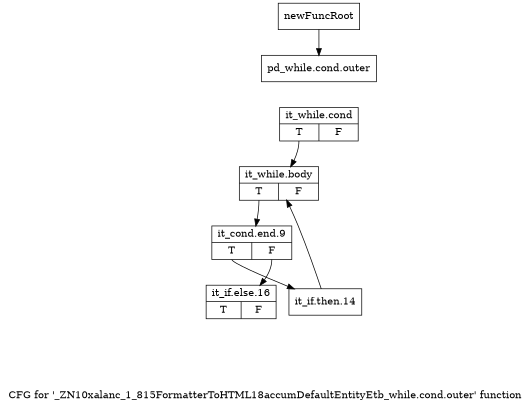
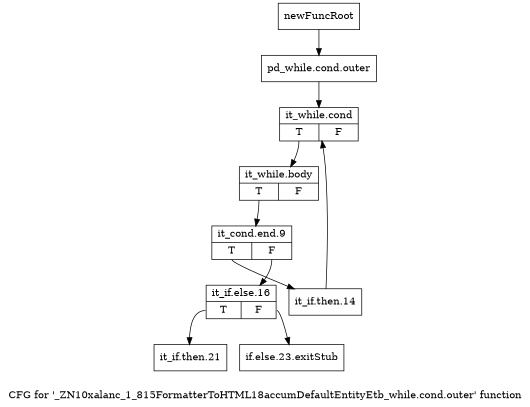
edge "pd_while.cond.outer" -> "it_while.cond": added
edge "it_if.then.14" -> "it_while.body": now "it_if.then.14" -> "it_while.cond"
node "it_if.then.21": added
node "if.else.23.exitStub": added
